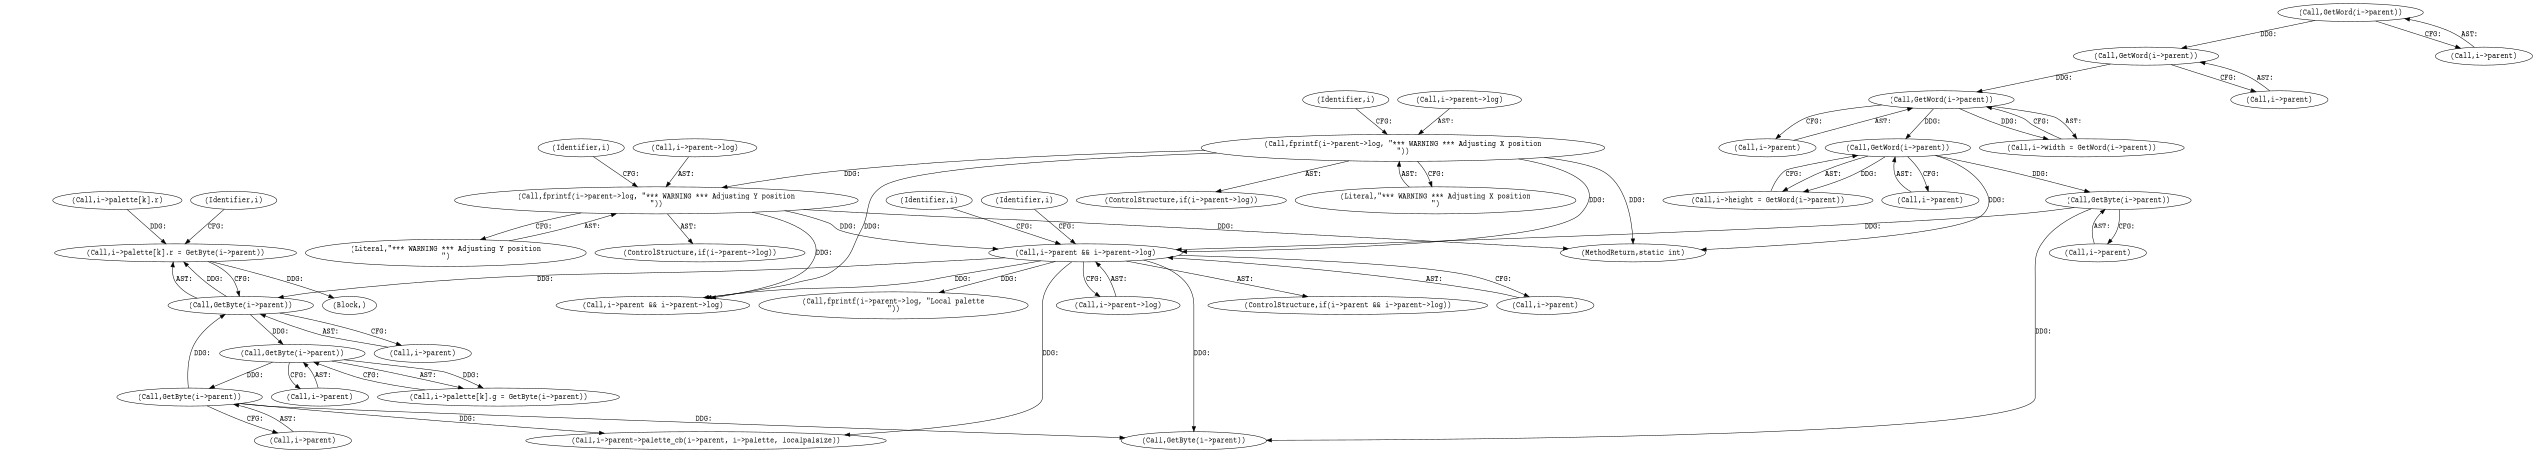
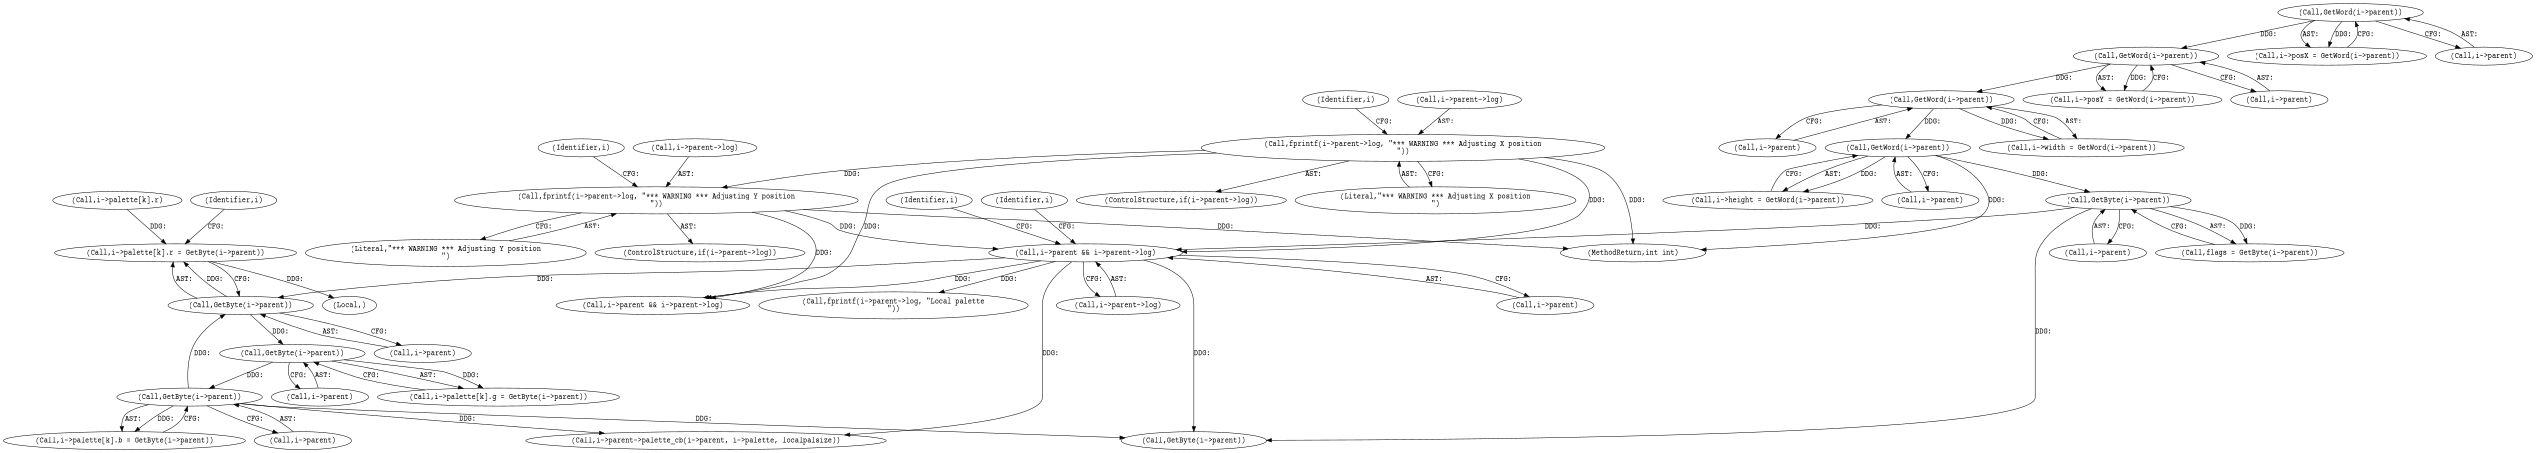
node "(Call,i->posX = GetWord(i->parent))": added
node "(Call,i->posY = GetWord(i->parent))": added
node "(MethodReturn,static int)": label "(MethodReturn,static int)" -> "(MethodReturn,int int)"
node "(Call,flags = GetByte(i->parent))": added
node "(Block,)": label "(Block,)" -> "(Local,)"
node "(ControlStructure,if(i->parent && i->parent->log))": removed
node "(Call,i->palette[k].b = GetByte(i->parent))": added
